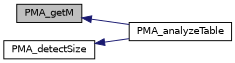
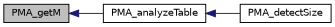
edge "PMA_analyzeTable" -> "PMA_detectSize": reversed
